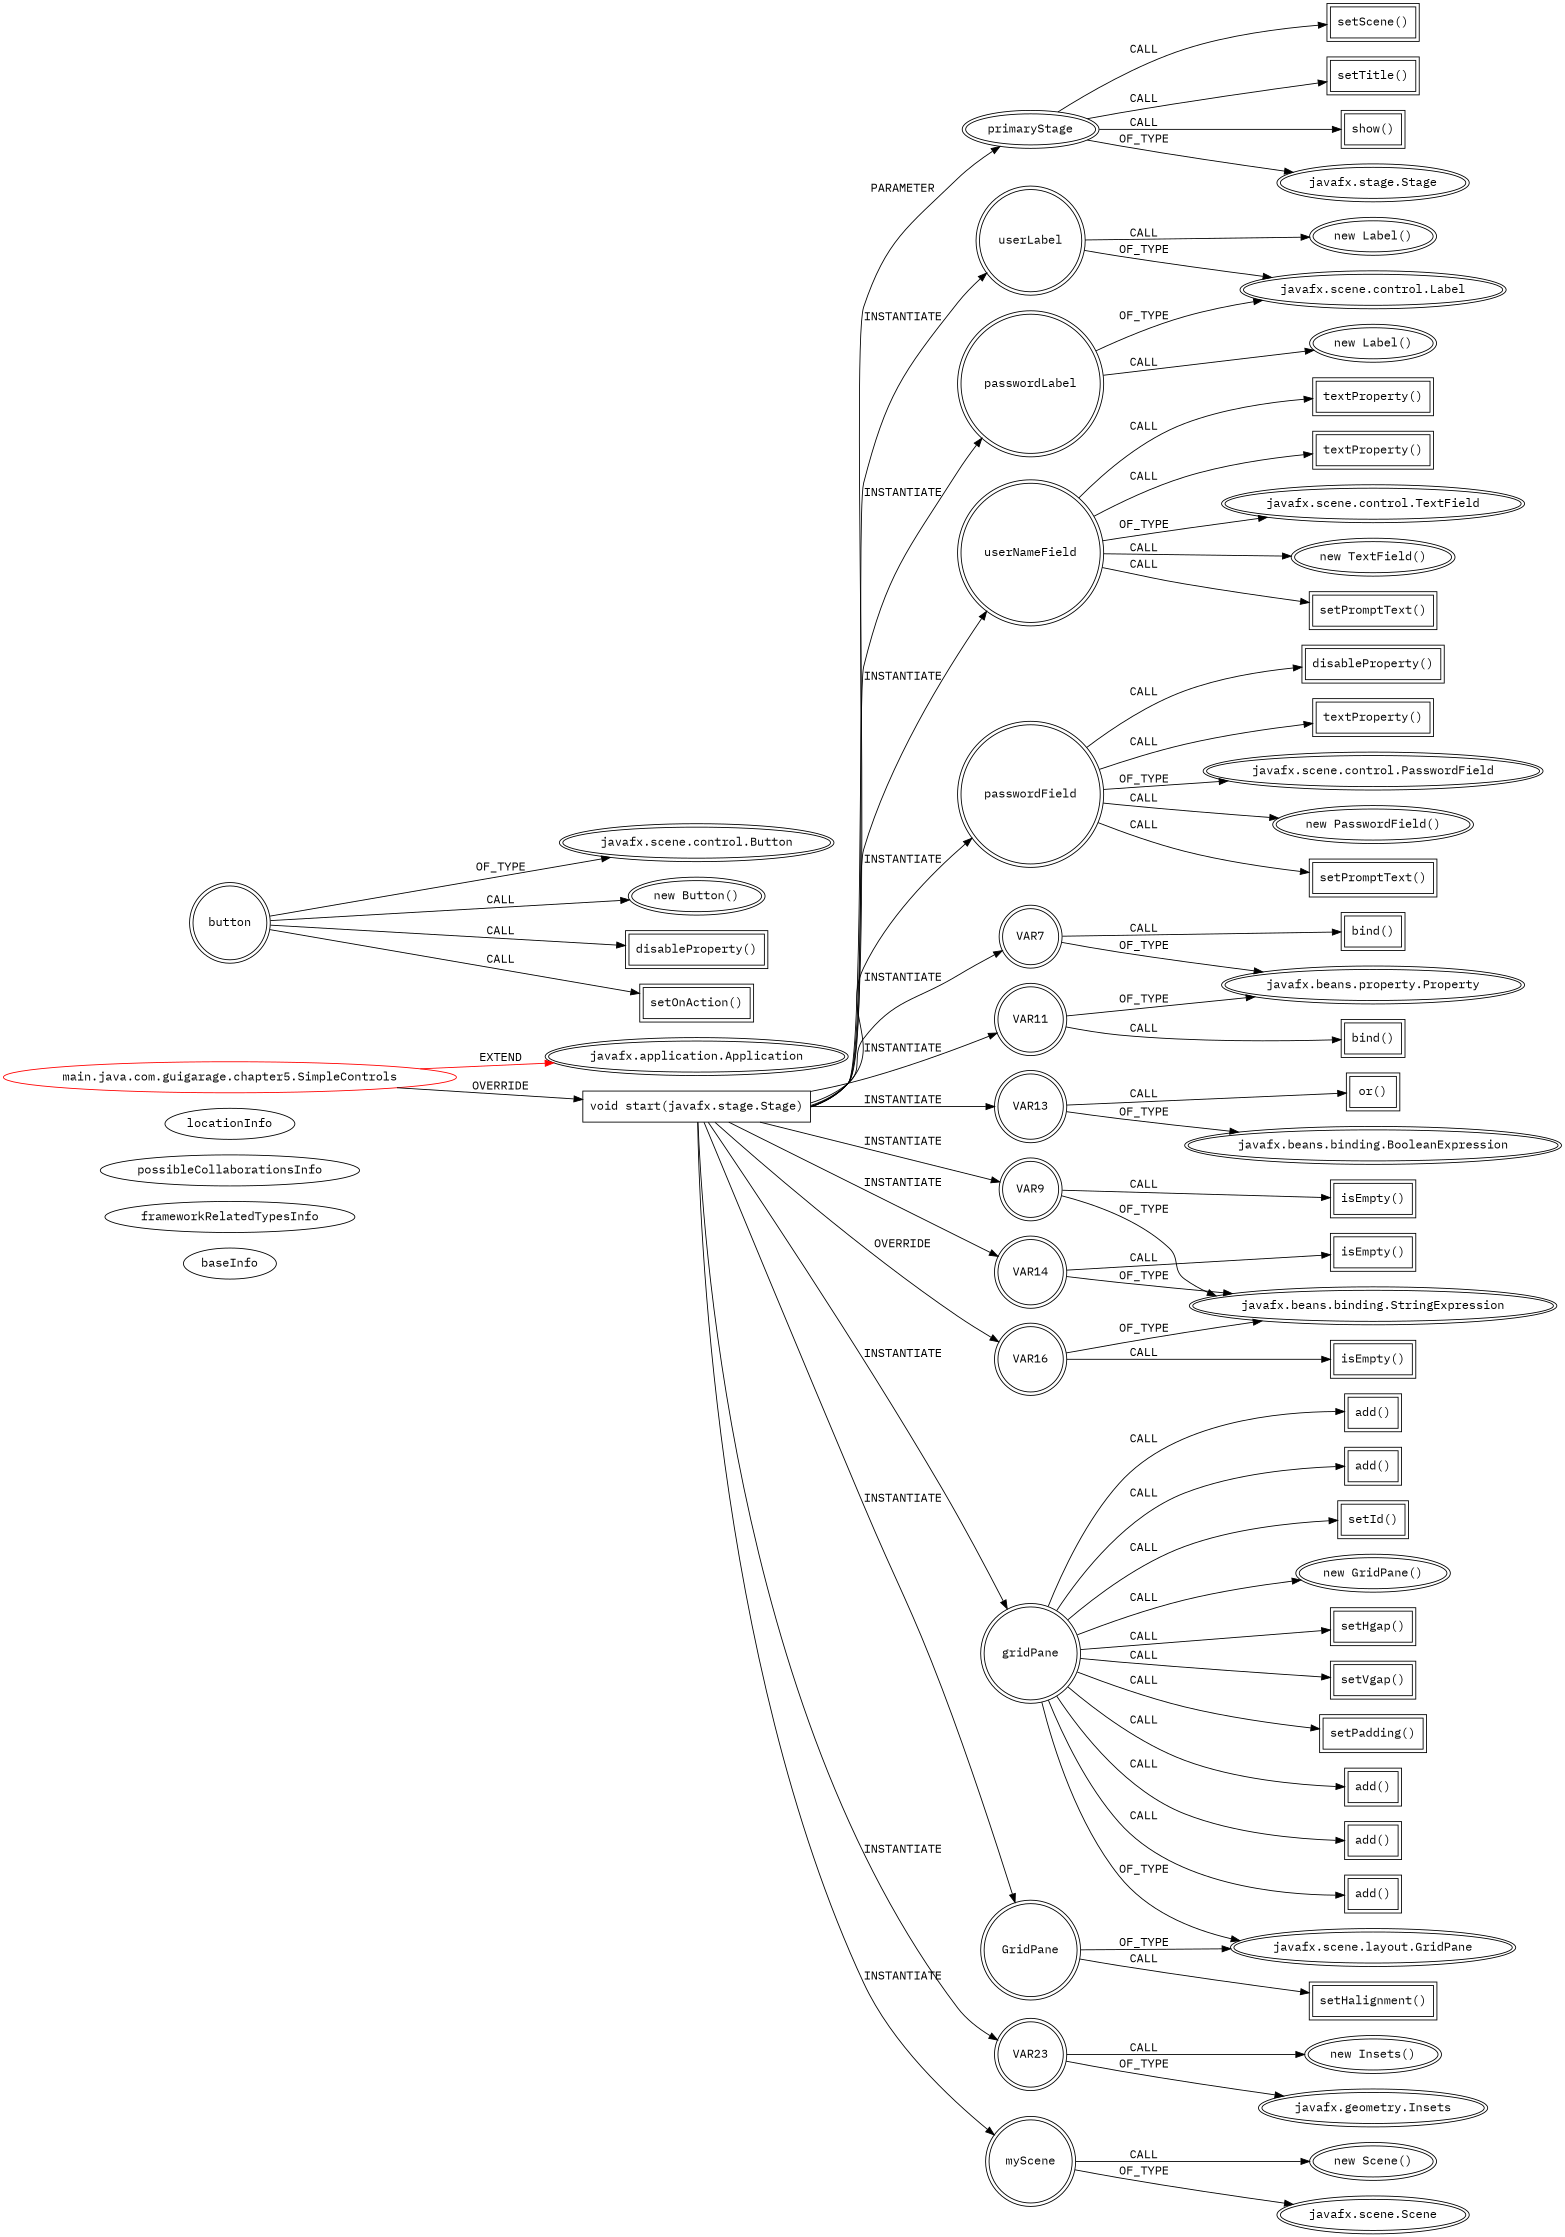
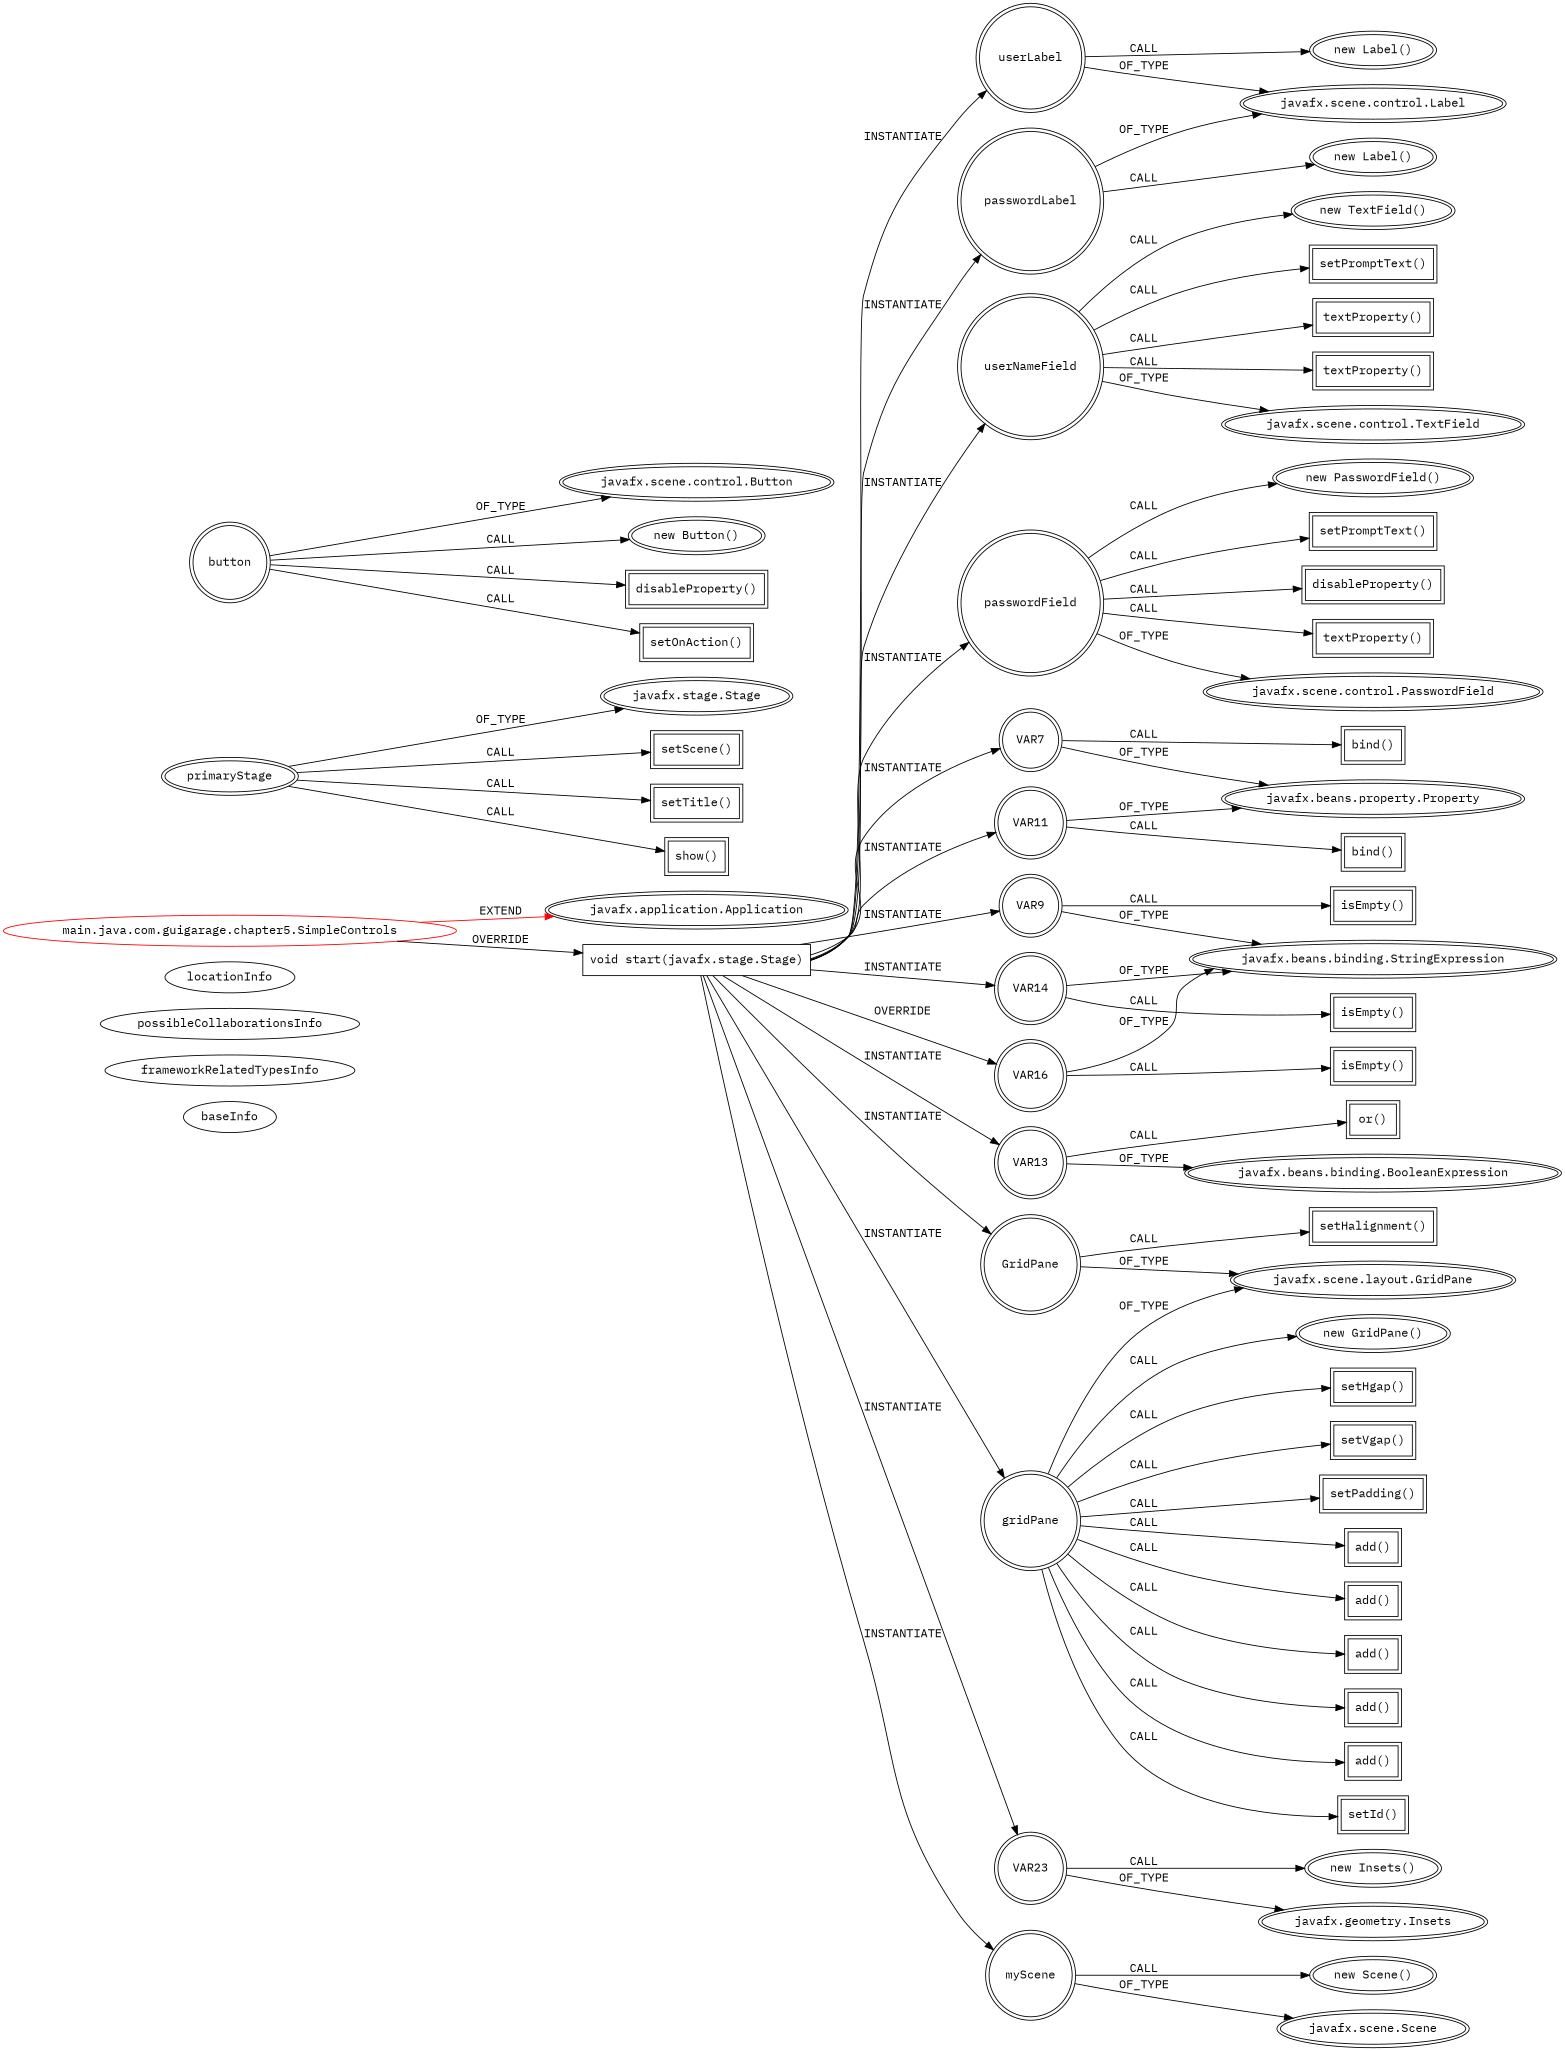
edge "void start(javafx.stage.Stage)" -> "primaryStage": removed, label "PARAMETER"
